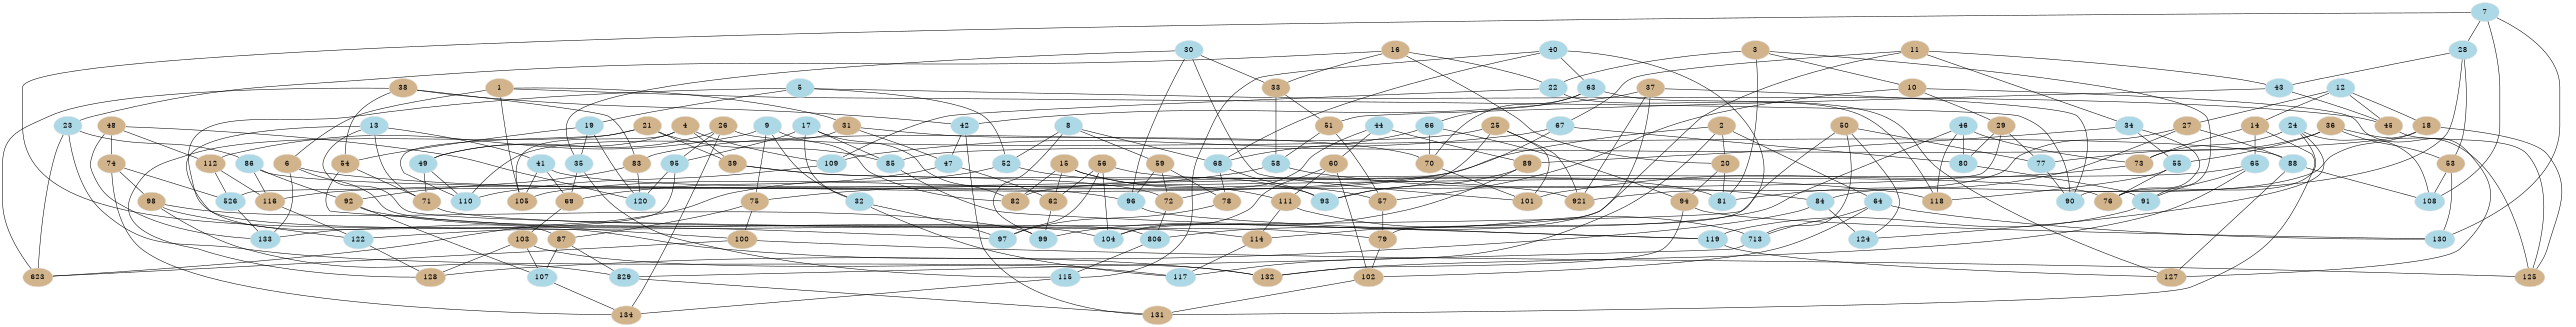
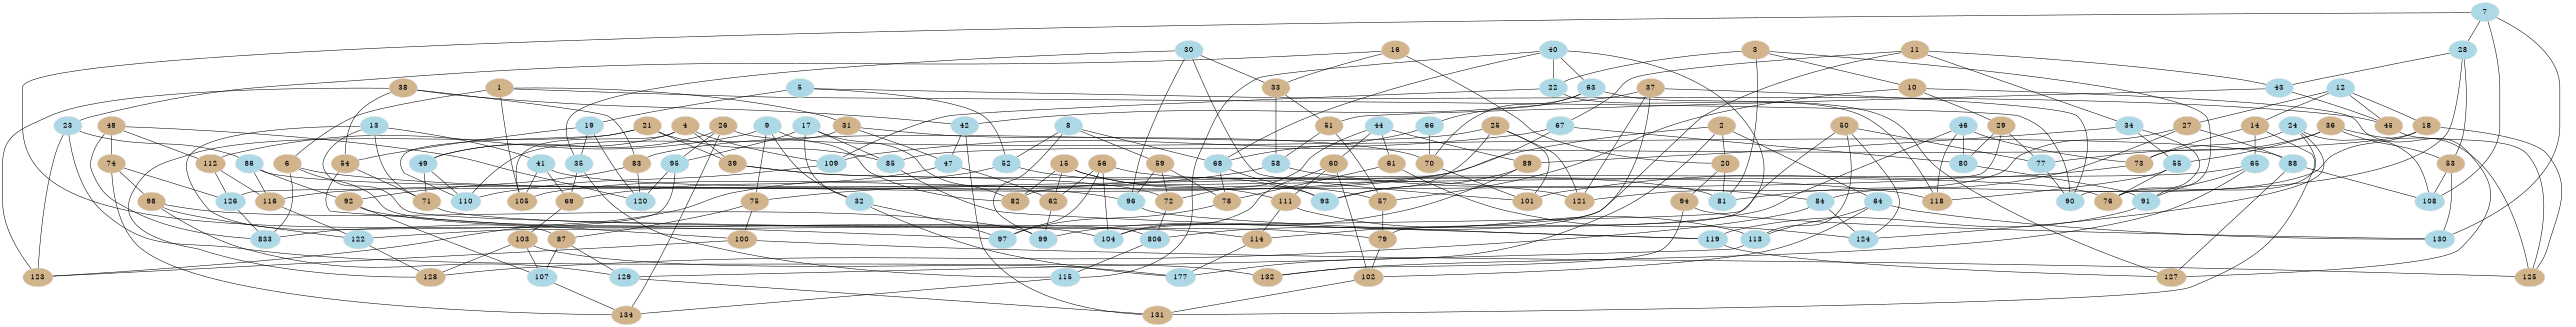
edge "16" -- "22": now "40" -- "22"
node "61": added
edge "66" -- "94": removed
node "526": label "526" -> "126"
node "921": label "921" -> "121"
edge "5" -- "132": removed
node "133": label "133" -> "833"
node "713": label "713" -> "113"
node "623": label "623" -> "123"
node "829": label "829" -> "129"
node "117": label "117" -> "177"
